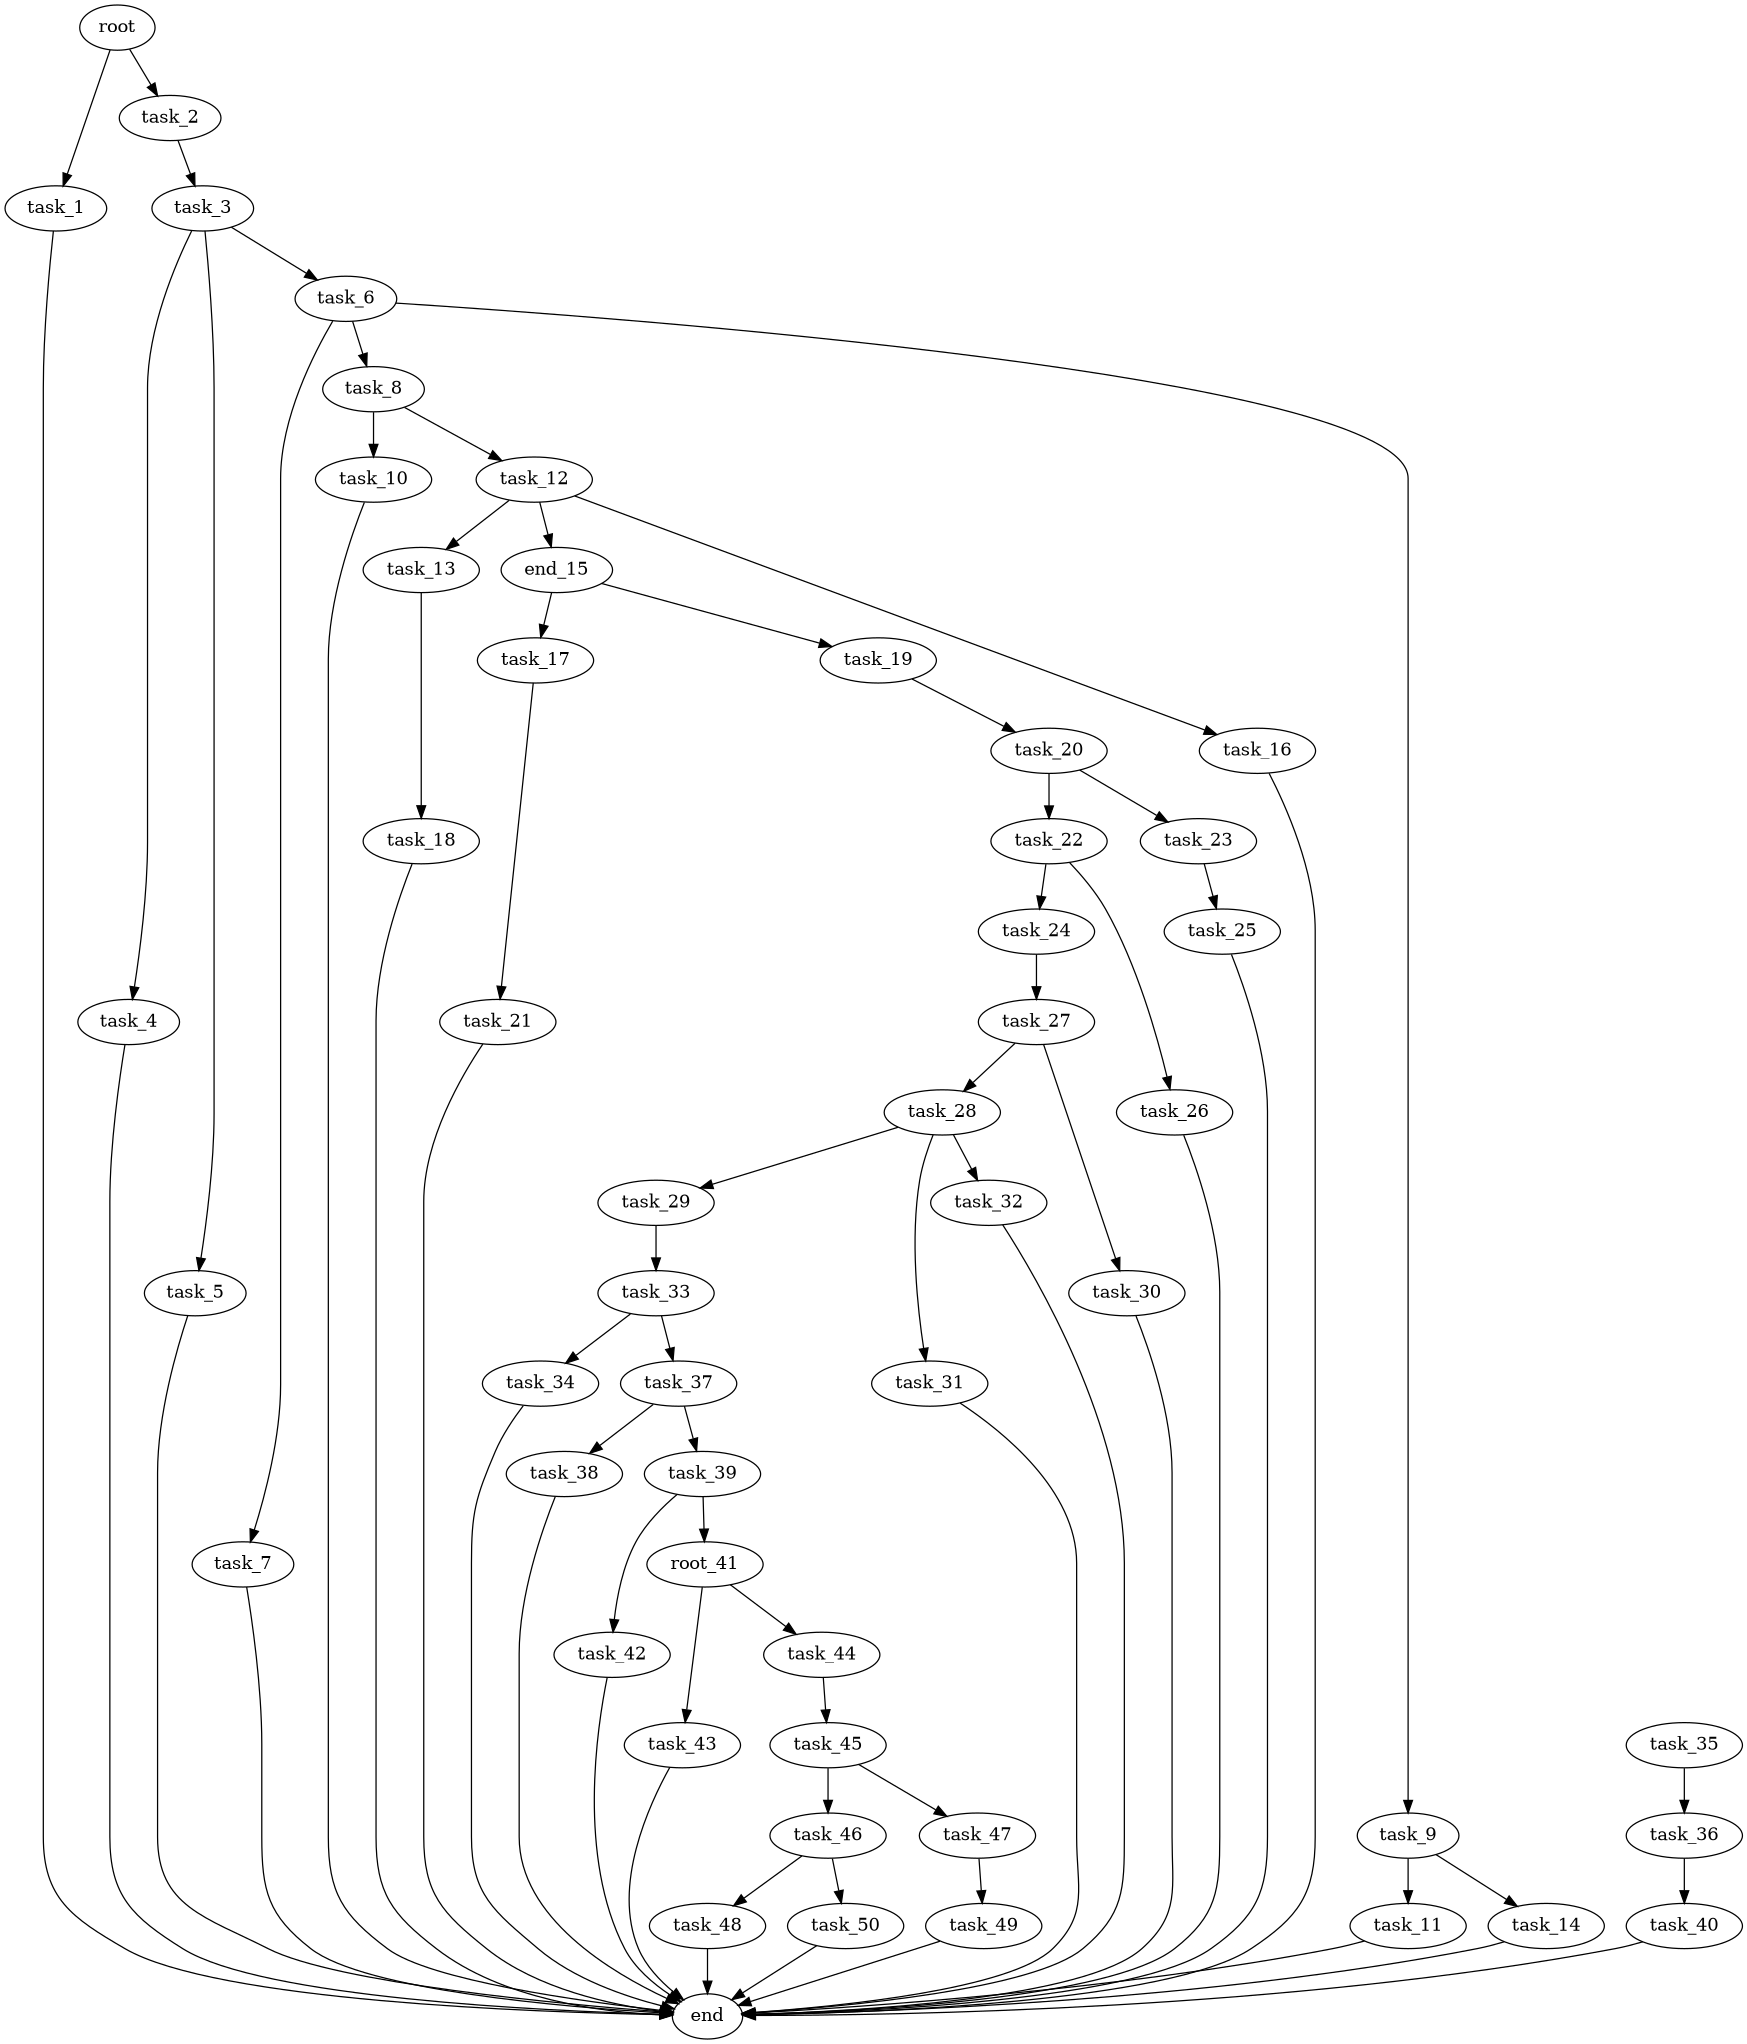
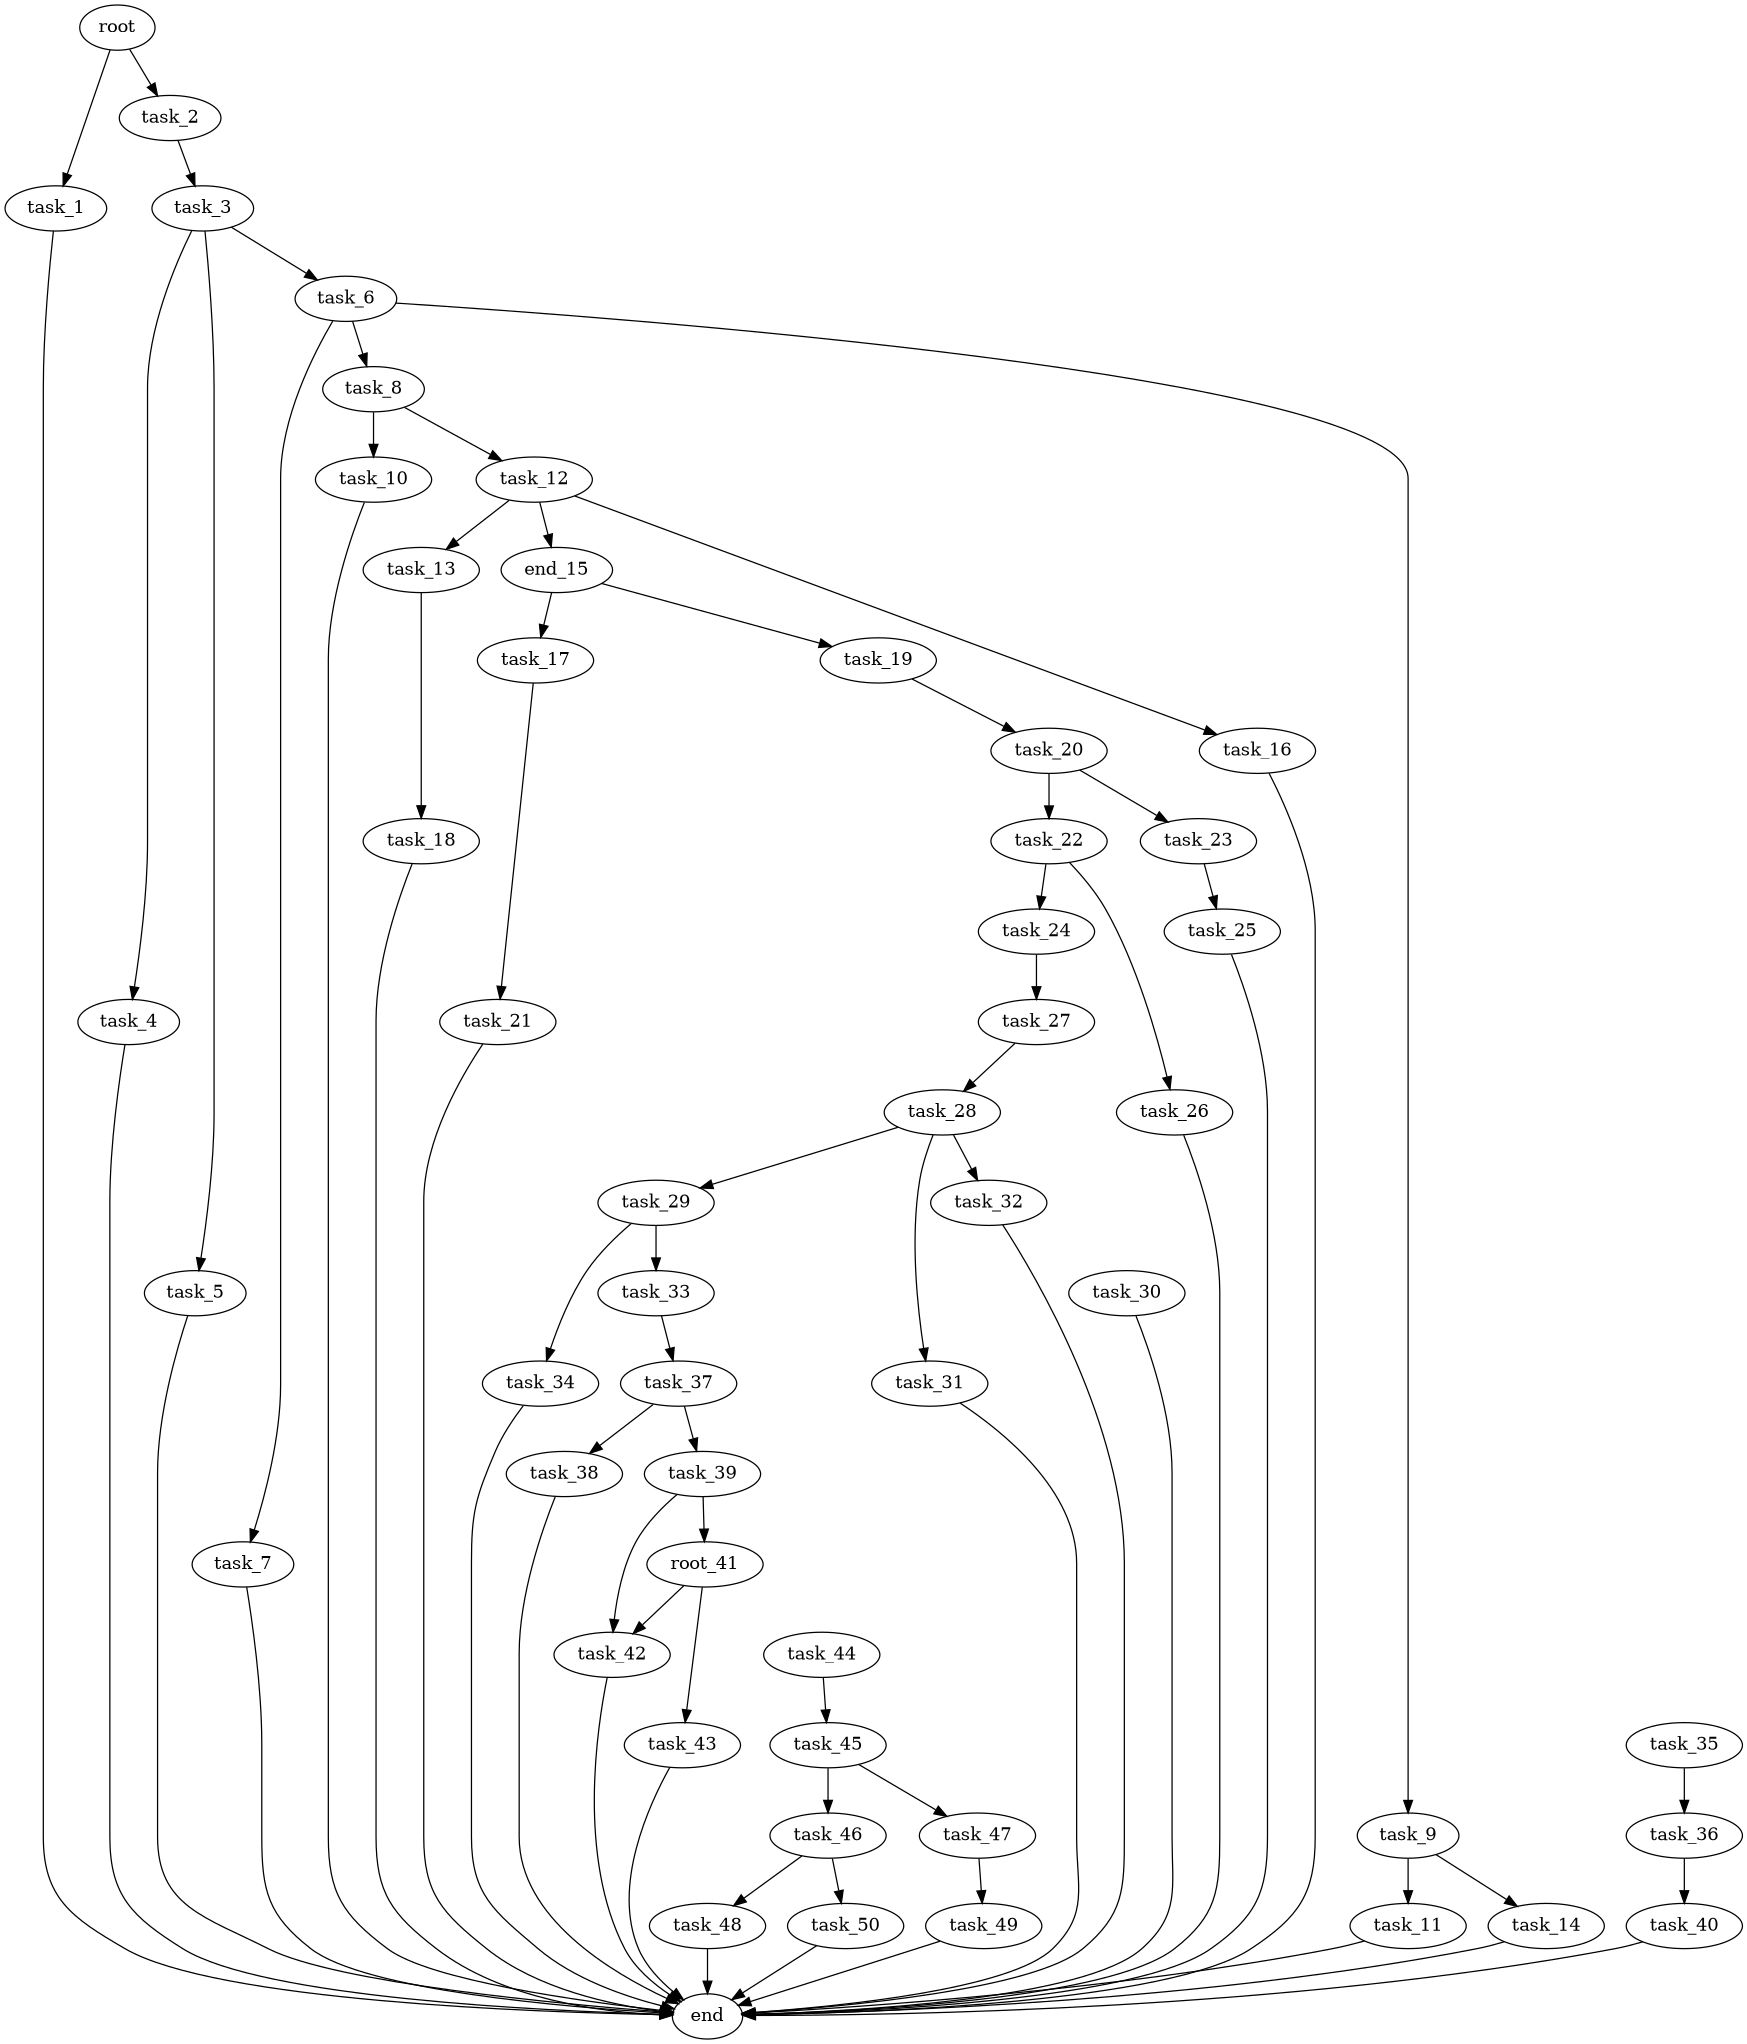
edge "task_27" -> "task_30": removed
edge "task_33" -> "task_34": now "task_29" -> "task_34"
edge "root_41" -> "task_44": now "root_41" -> "task_42"
